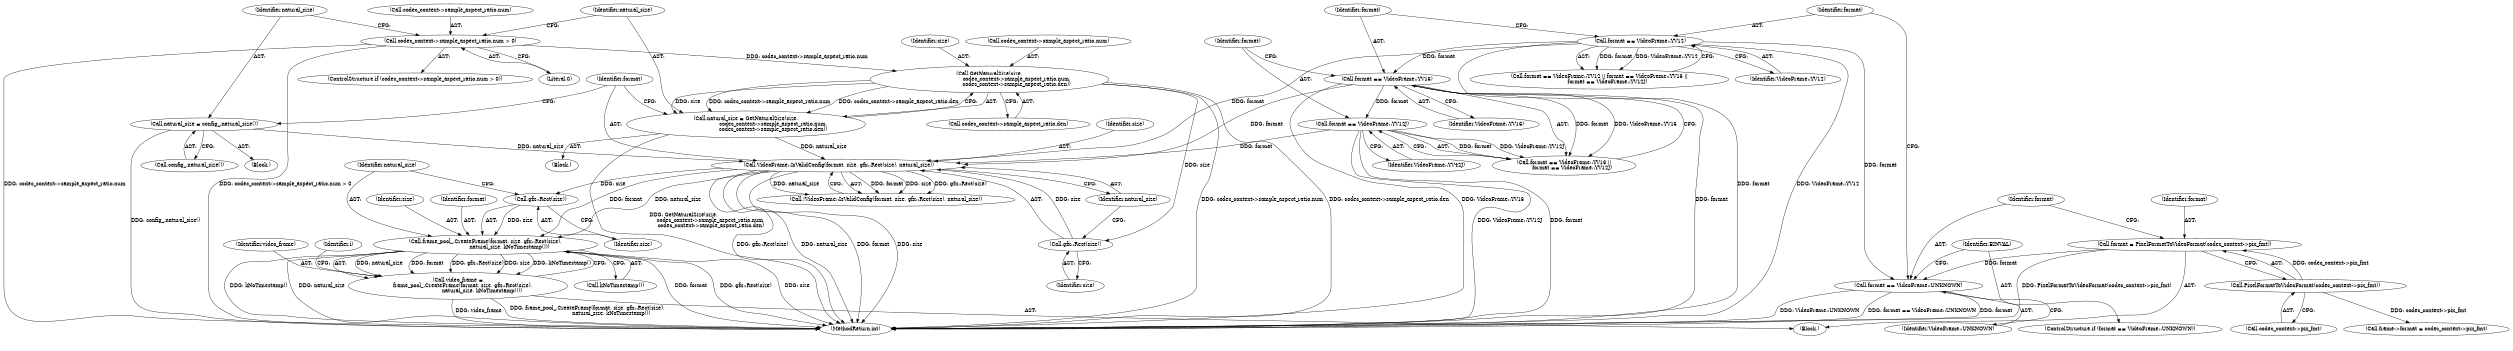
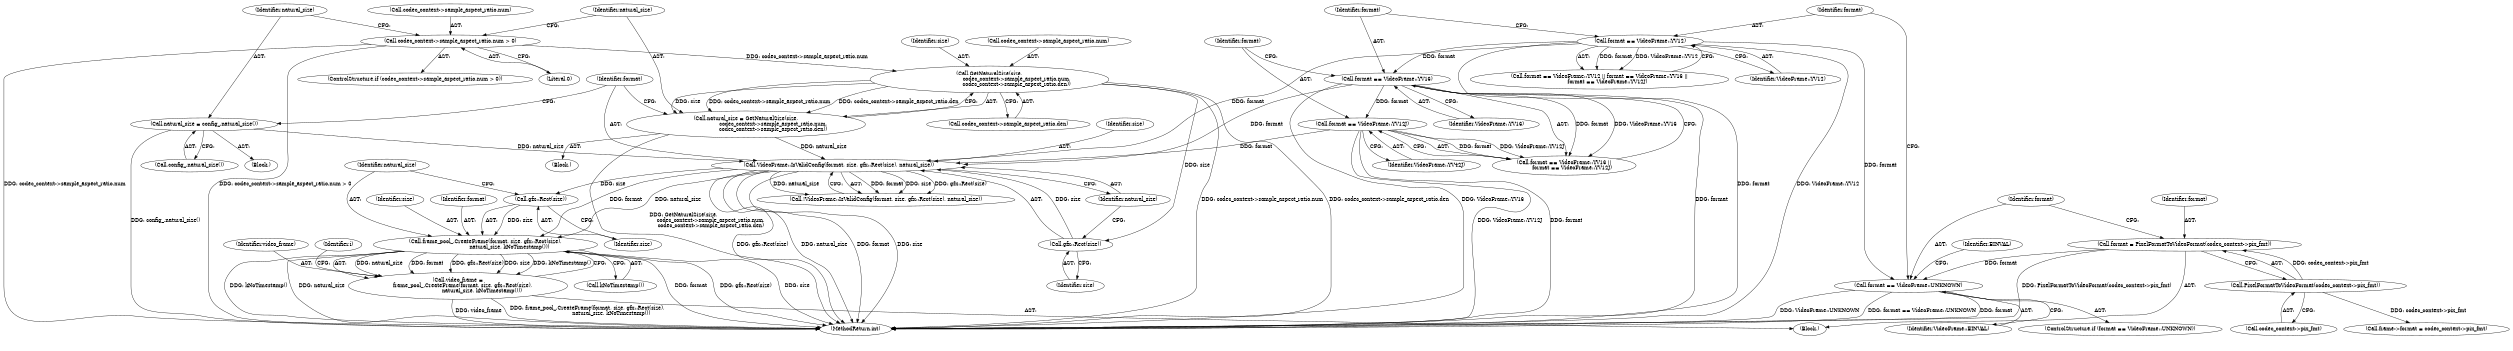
edge "(Identifier,EINVAL)" -> "(ControlStructure,if (format == VideoFrame::UNKNOWN))": now "(Call,format == VideoFrame::UNKNOWN)" -> "(ControlStructure,if (format == VideoFrame::UNKNOWN))"
node "(Identifier,VideoFrame::UNKNOWN)": label "(Identifier,VideoFrame::UNKNOWN)" -> "(Identifier,VideoFrame::EINVAL)"
